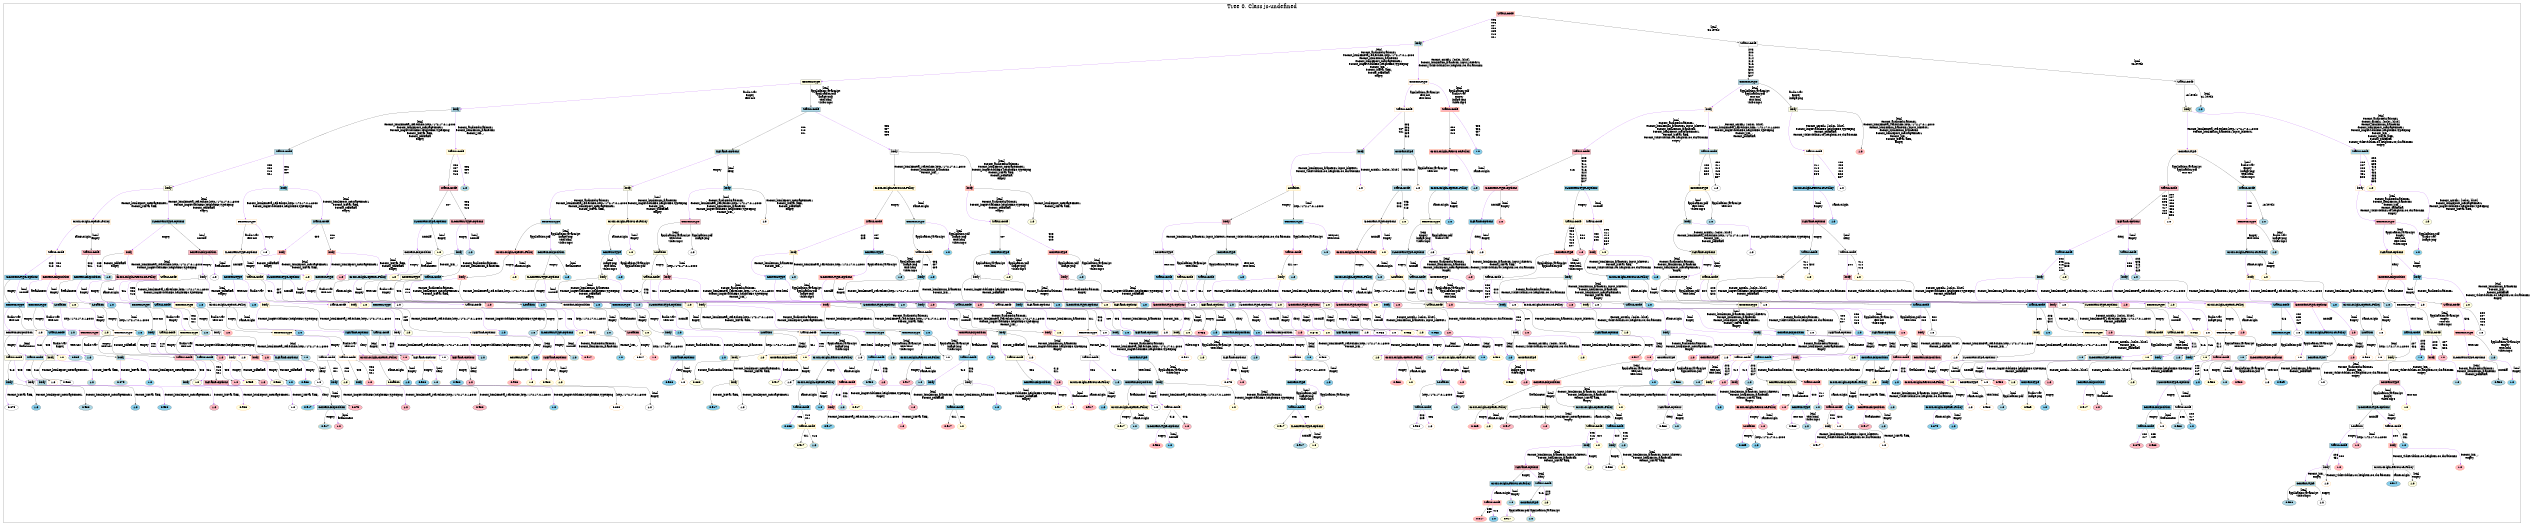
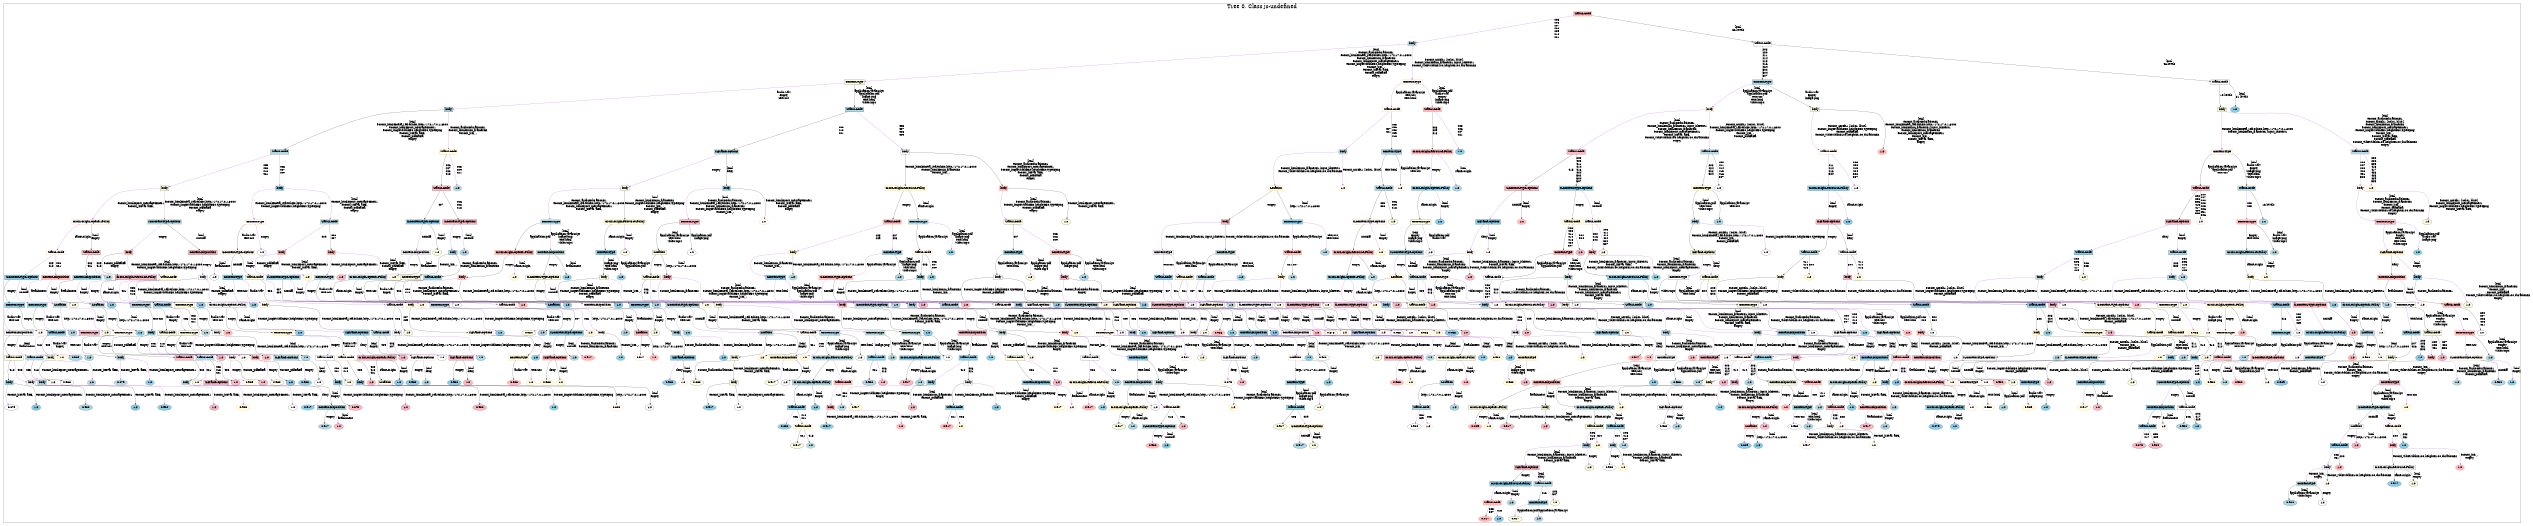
node "0.984": added
